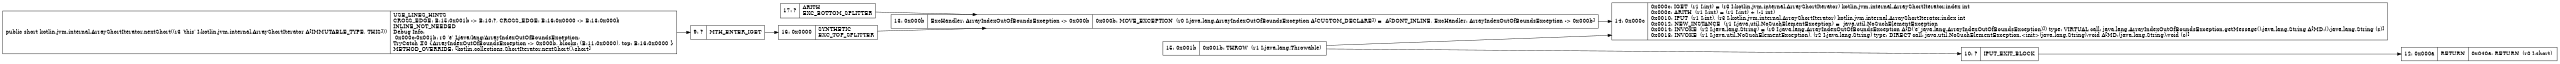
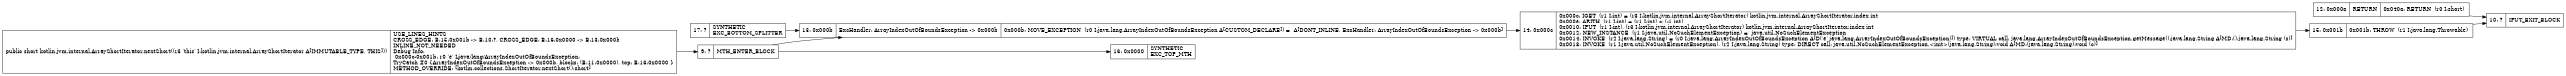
node "17: ?": text "ARITH" -> "SYNTHETIC"
edge "16: 0x0000" -> "13: 0x000b": now "9: ?" -> "13: 0x000b"
node "9: ?": text "MTH_ENTER_IGET" -> "MTH_ENTER_BLOCK"
node "16: 0x0000": text "EXC_TOP_SPLITTER" -> "EXC_TOP_MTH"
edge "15: 0x001b" -> "14: 0x000c": reversed
edge "10: ?" -> "12: 0x000a": reversed
